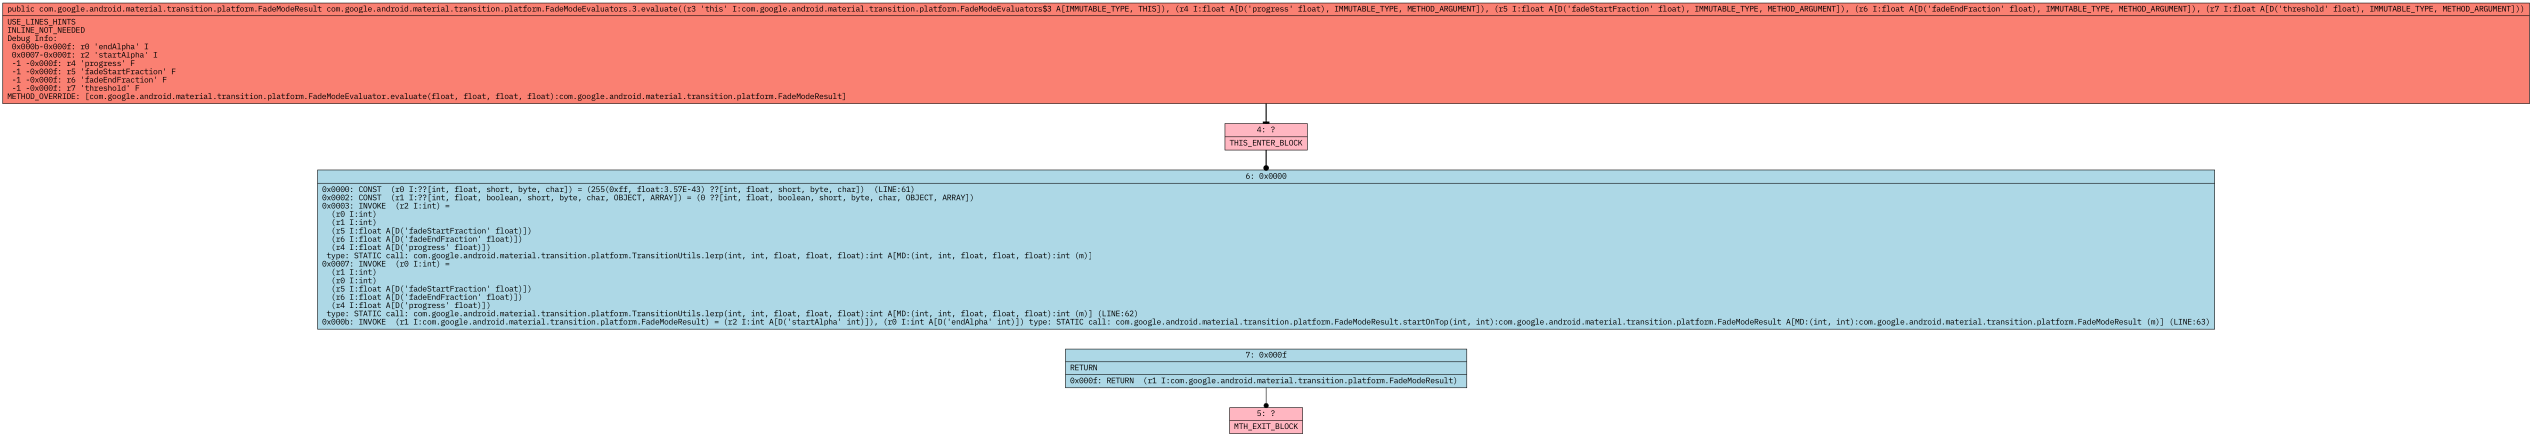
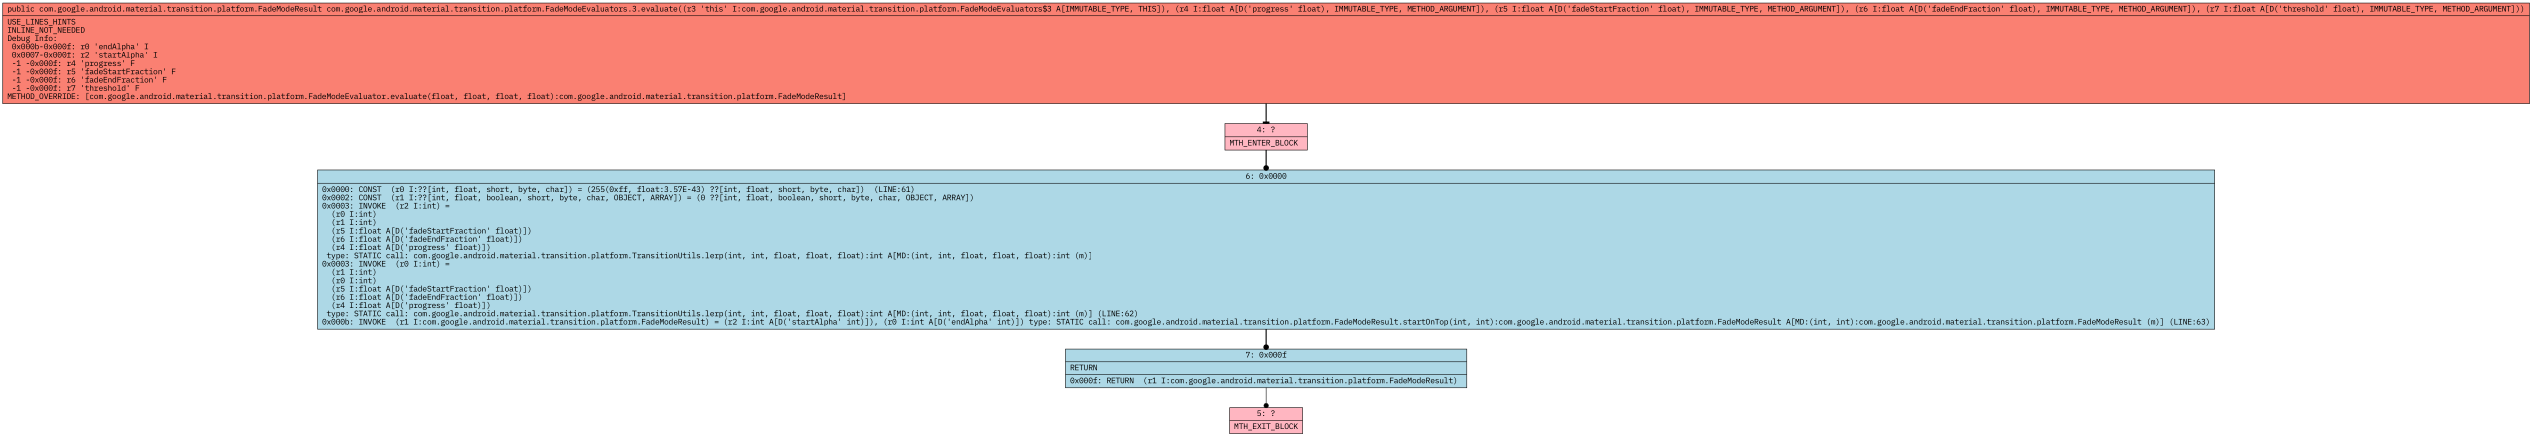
node "4: ?": text "THIS_ENTER_BLOCK" -> "MTH_ENTER_BLOCK"
node "6: 0x0000": text "0x0007: INVOKE  (r0 I:int) =" -> "0x0003: INVOKE  (r0 I:int) ="
edge "6: 0x0000" -> "7: 0x000f": added
